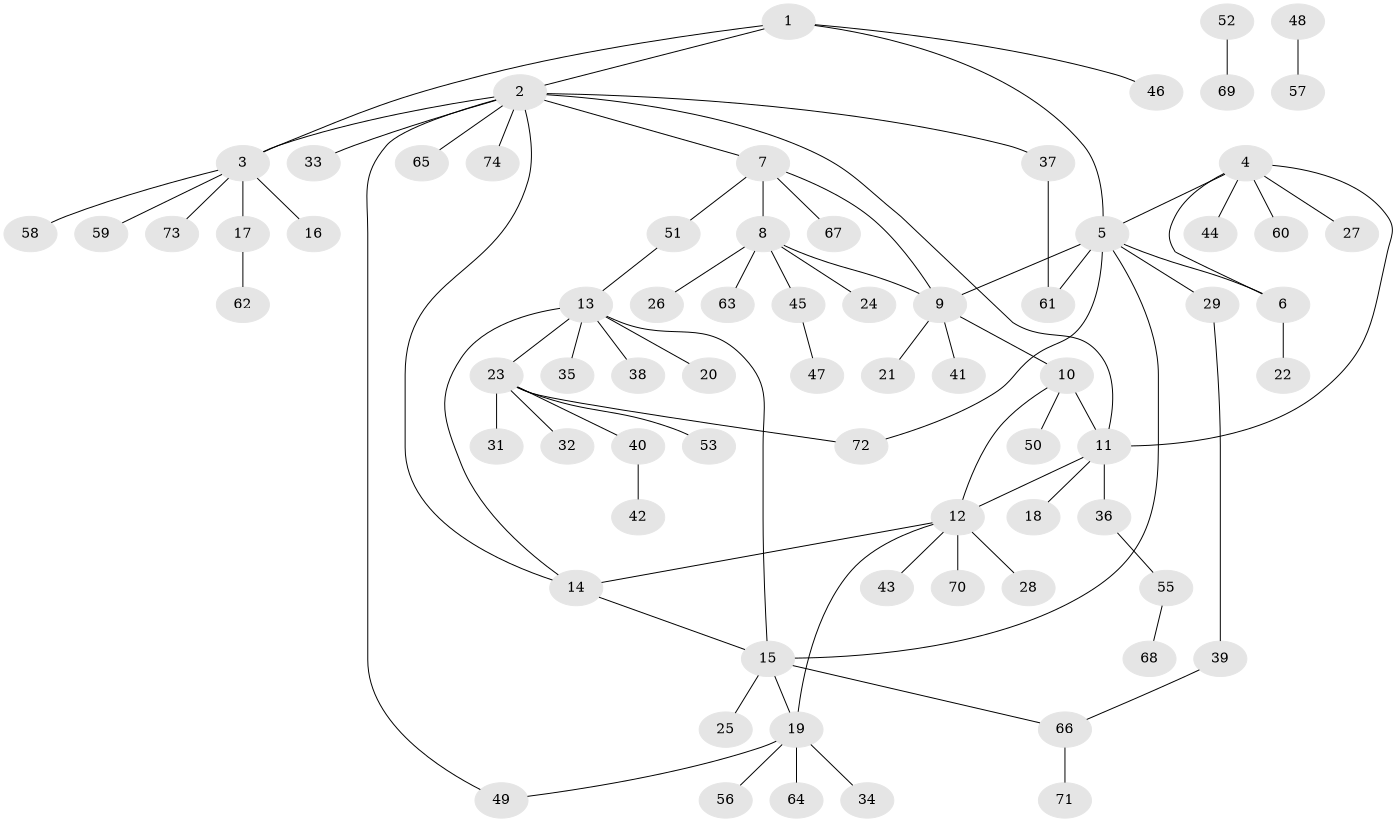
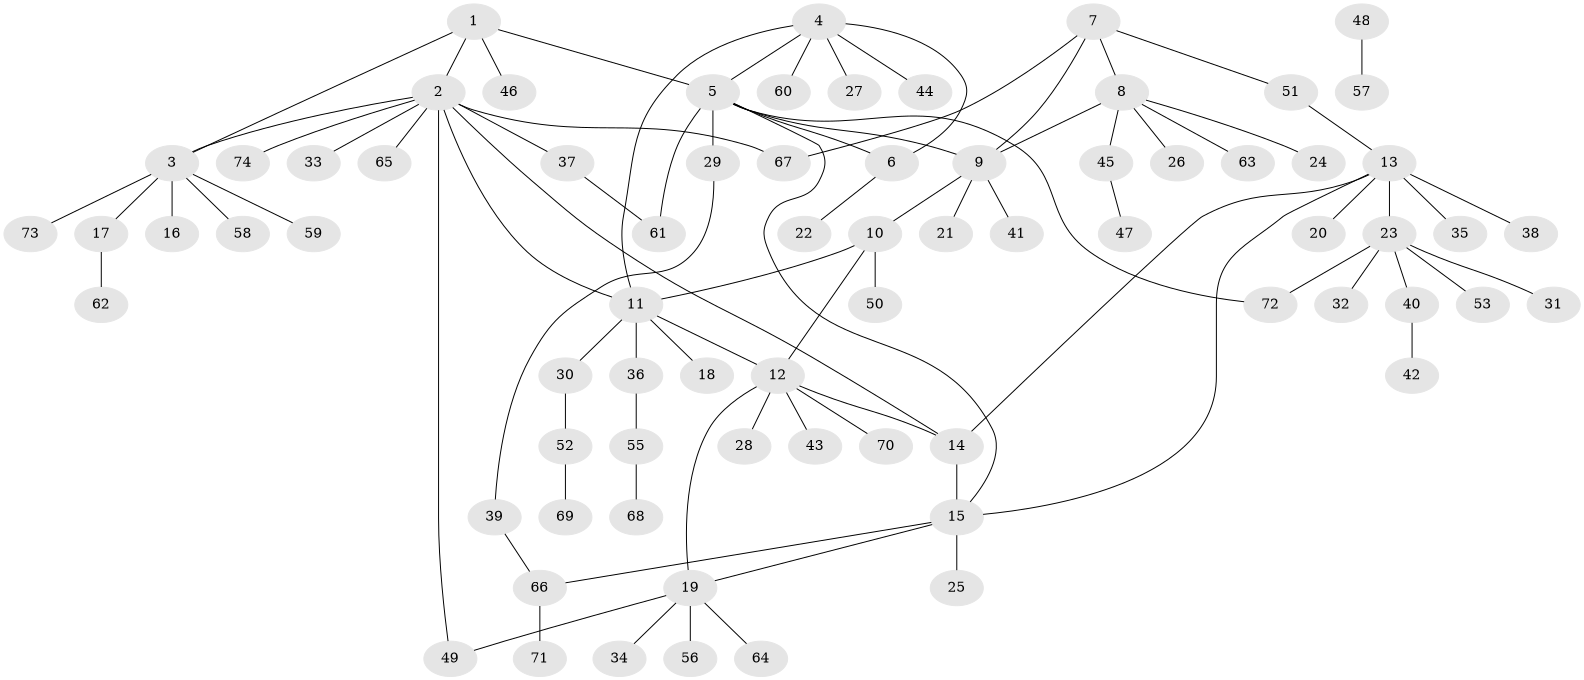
edge "2" -- "7": now "2" -- "67"
node "30": added
